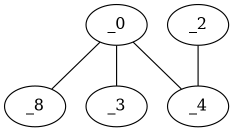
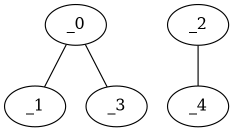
edge "_0" -- "_4": removed
node "_8": label "_8" -> "_1"
